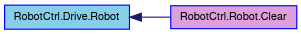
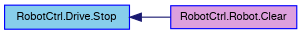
node "RobotCtrl.Drive.Robot": label "RobotCtrl.Drive.Robot" -> "RobotCtrl.Drive.Stop"
